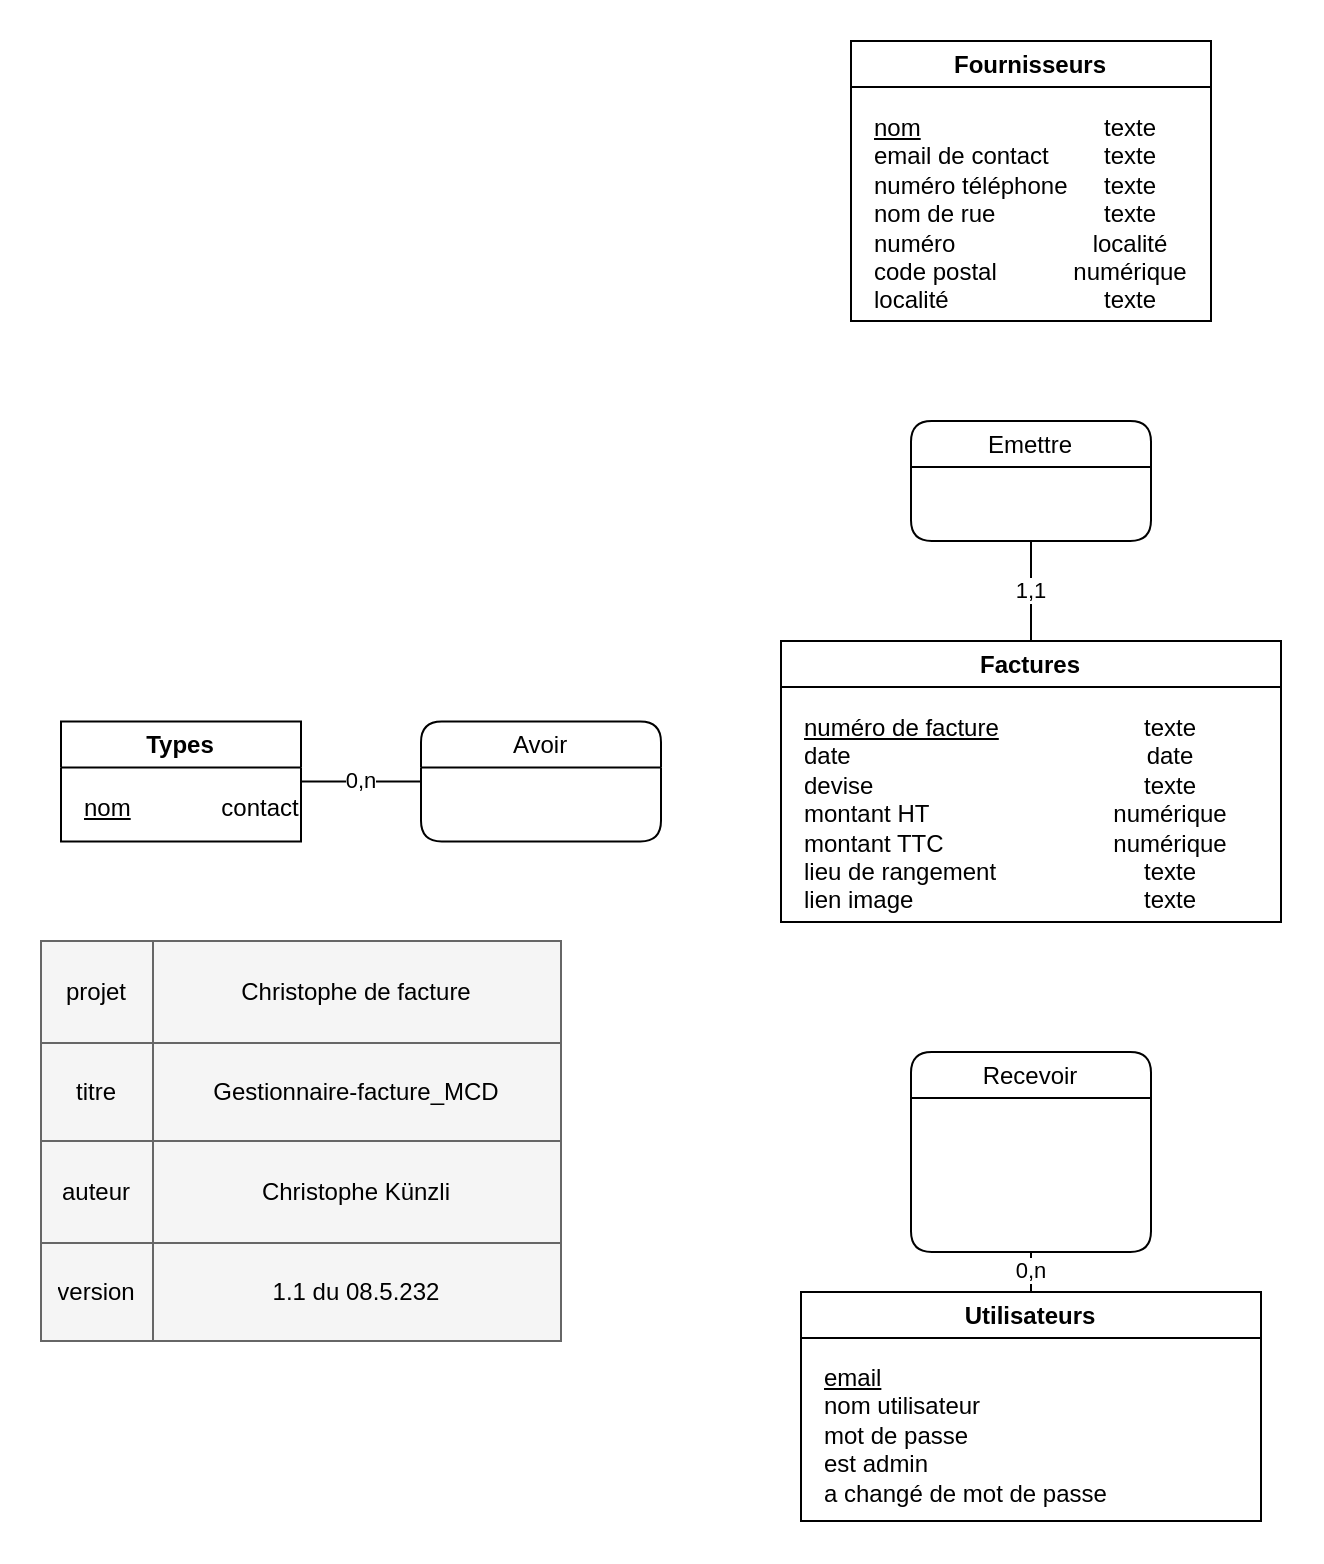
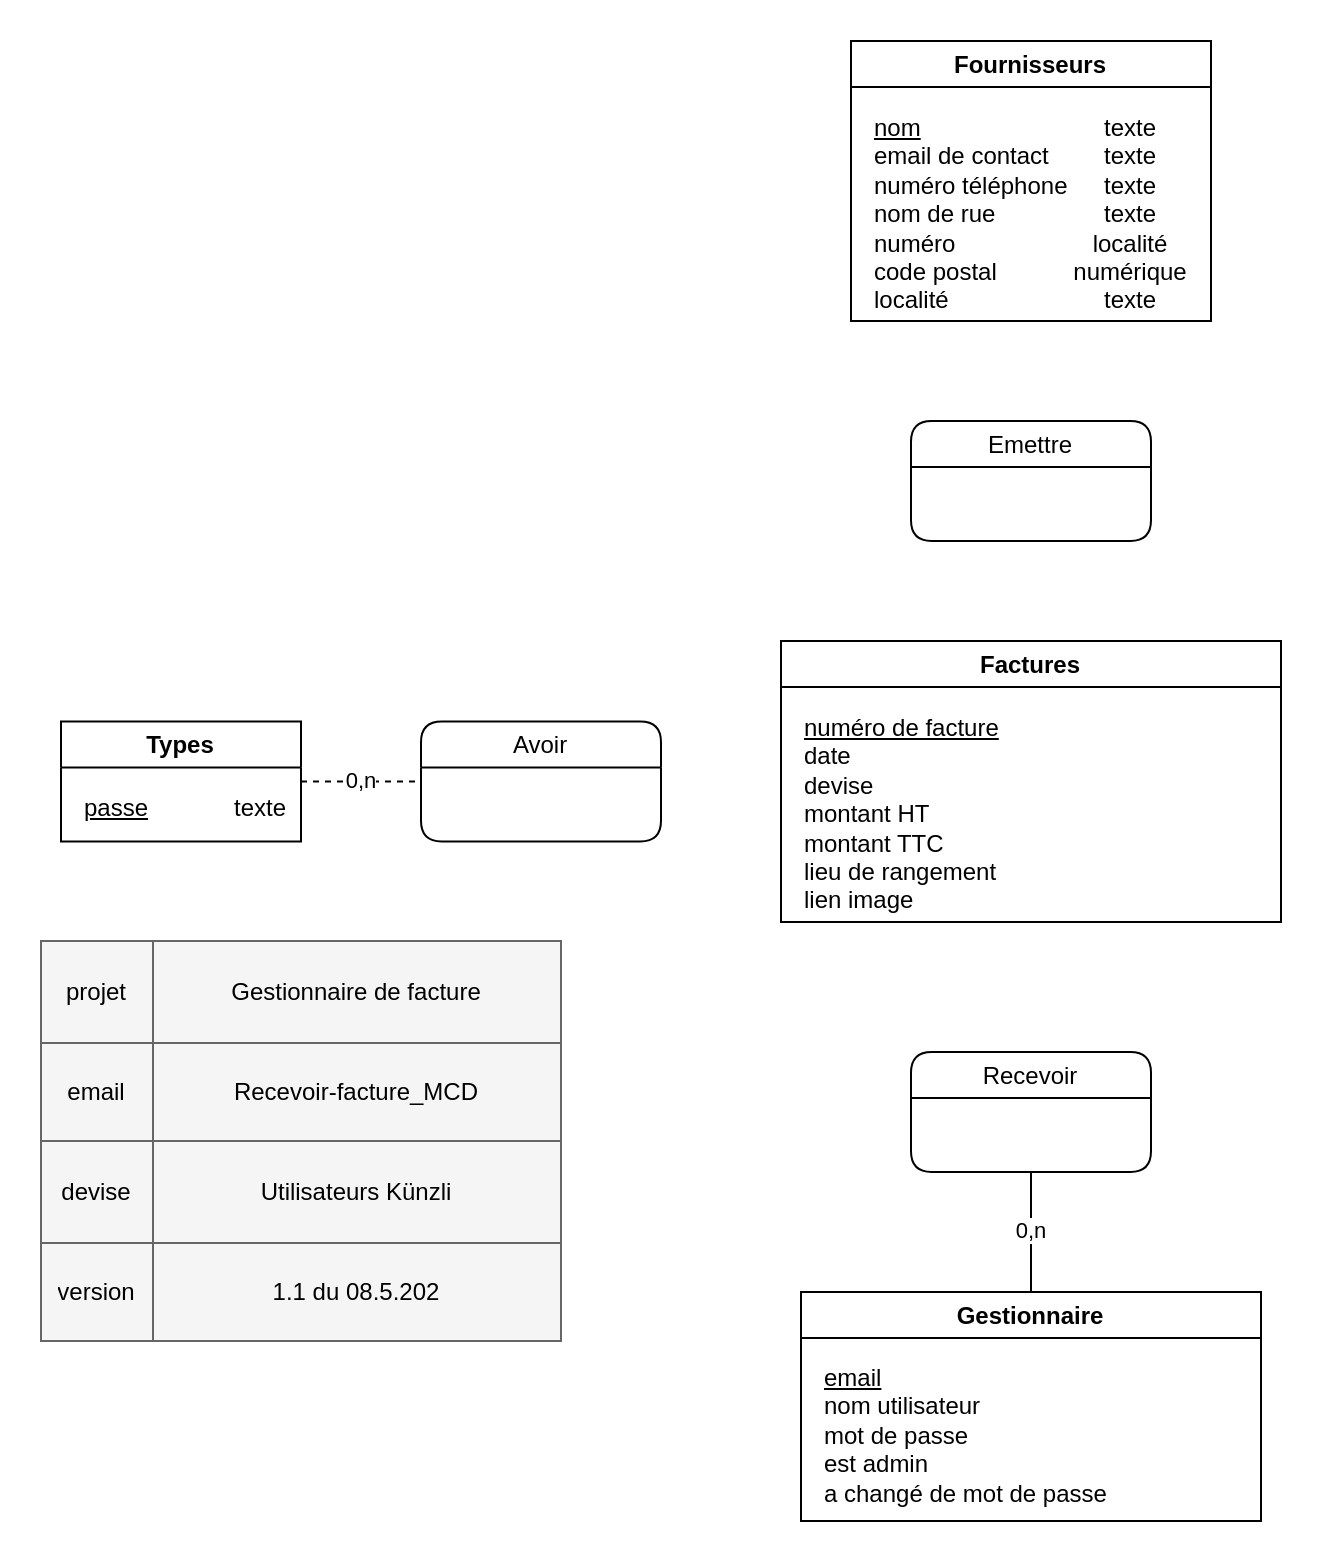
edge "Emettre" -- "Factures": removed, label "1,1"
edge "Types" -- "Avoir": style solid -> dashed
node "nom": label "nom" -> "passe"
node "contact": label "contact" -> "texte"
node "texte date texte numérique numérique texte texte": removed
node "Christophe de facture": label "Christophe de facture" -> "Gestionnaire de facture"
node "titre": label "titre" -> "email"
node "Gestionnaire-facture_MCD": label "Gestionnaire-facture_MCD" -> "Recevoir-facture_MCD"
node "Recevoir": size 240x200 -> 240x120
node "auteur": label "auteur" -> "devise"
node "Christophe Künzli": label "Christophe Künzli" -> "Utilisateurs Künzli"
node "1.1 du 08.5.232": label "1.1 du 08.5.232" -> "1.1 du 08.5.202"
node "Utilisateurs": label "Utilisateurs" -> "Gestionnaire"
